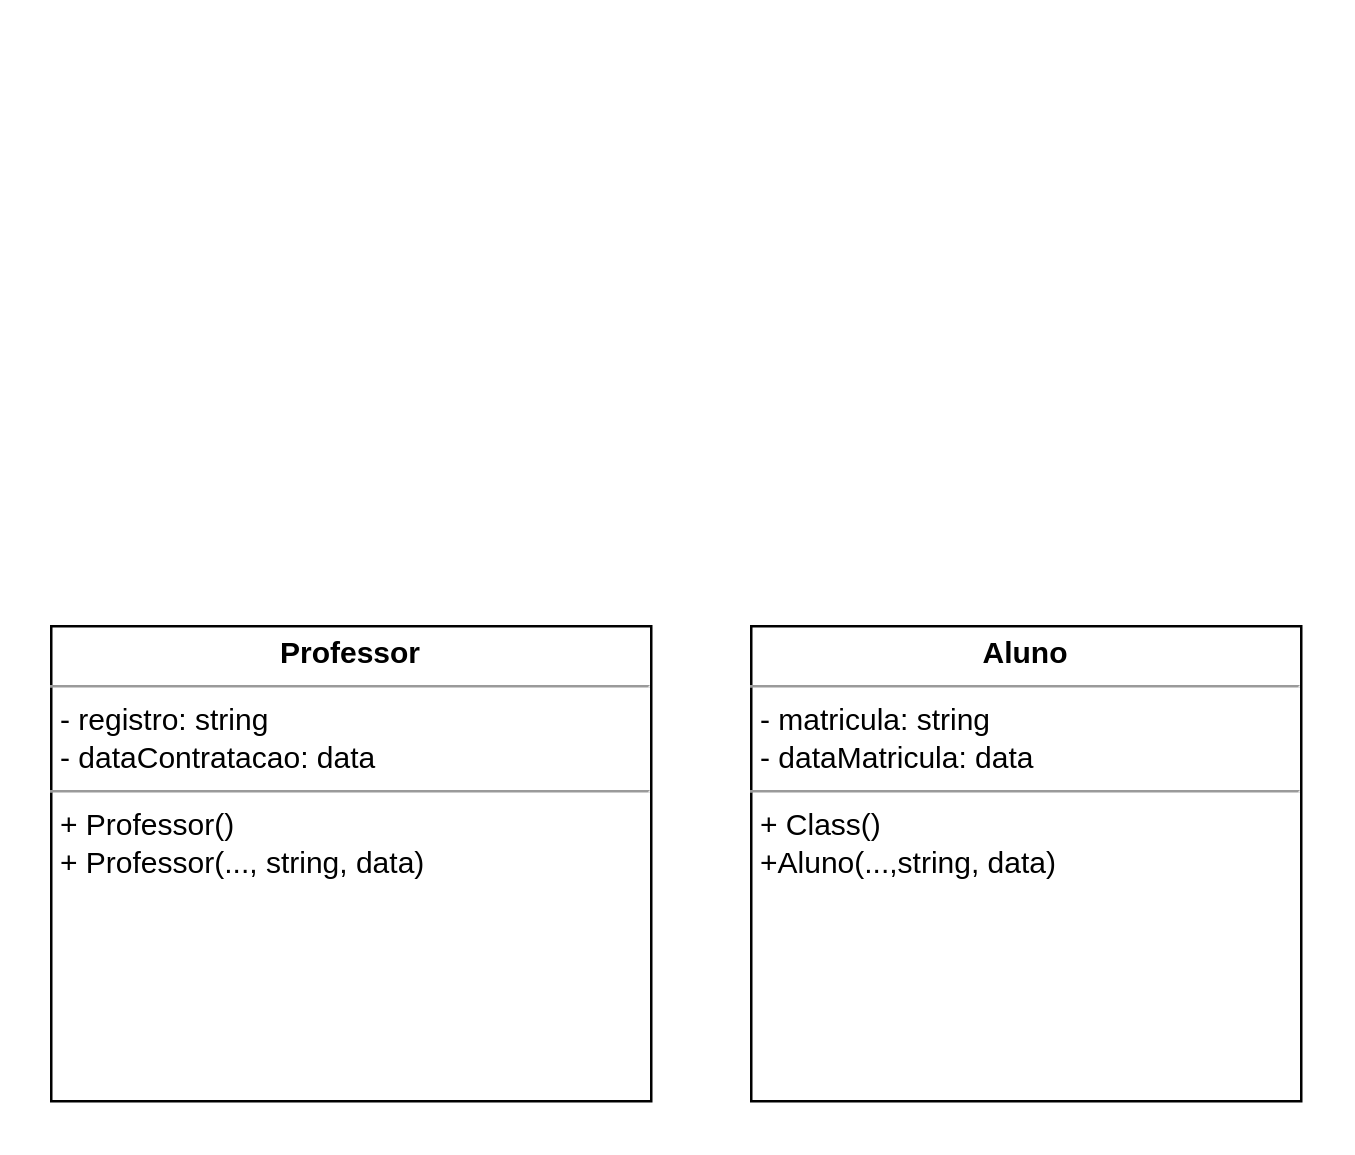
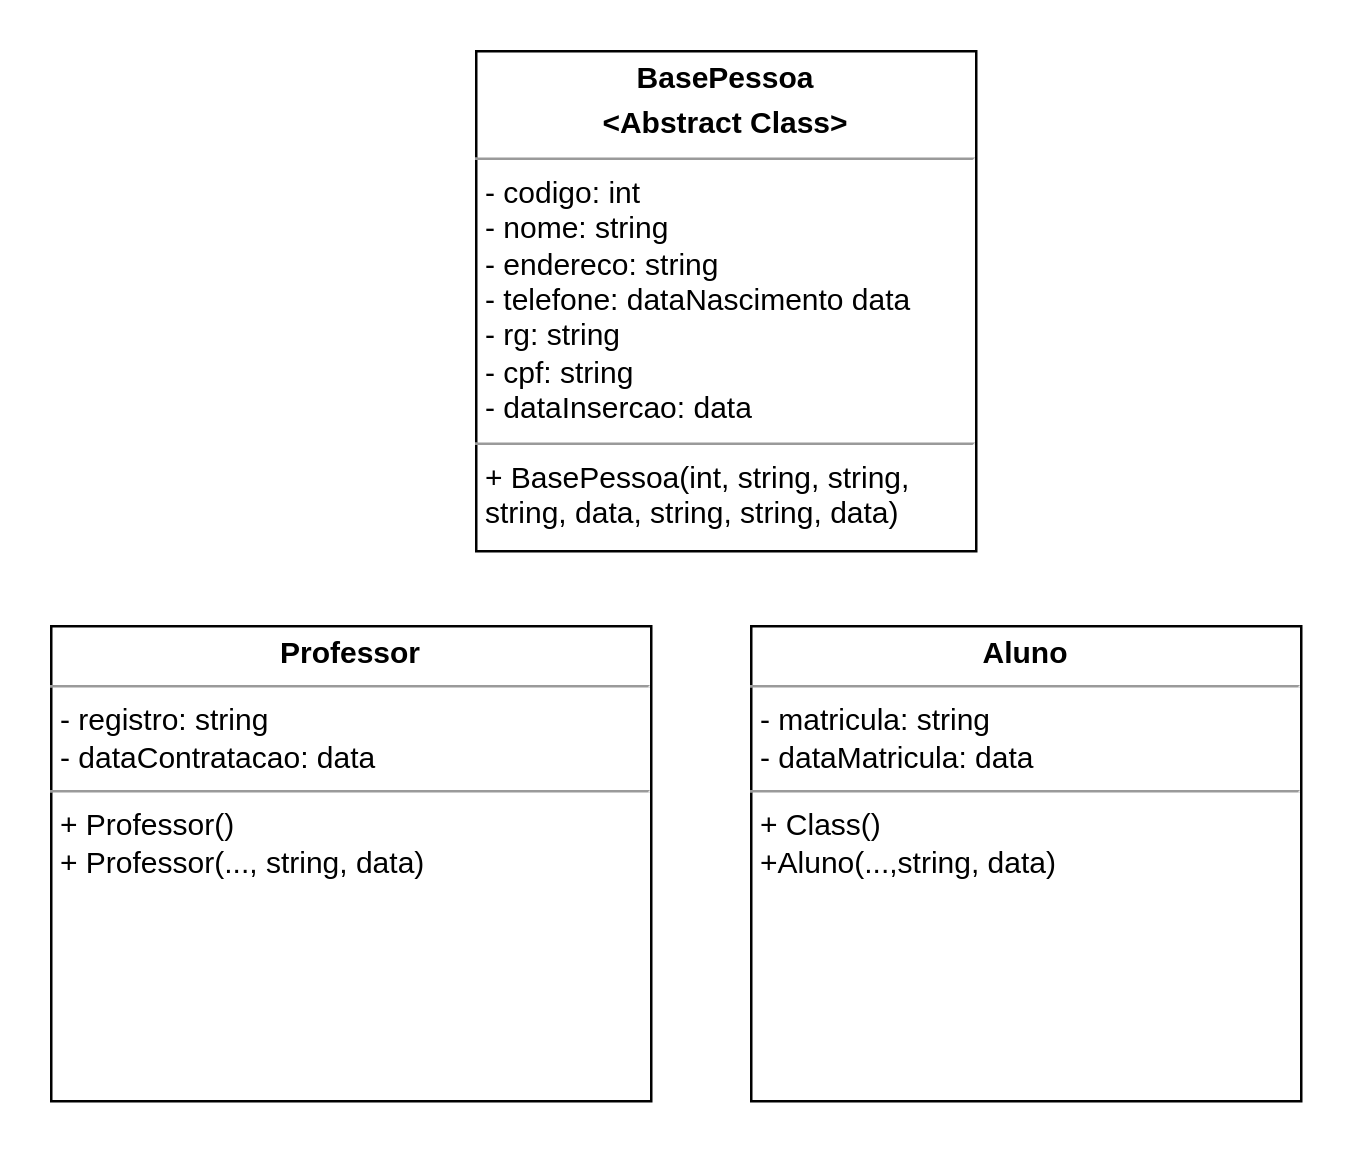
node "BasePessoa <Abstract Class> - codigo: int - nome: string - endereco: string - telefone: dataNascimento data - rg: string - cpf: string - dataInsercao: data + BasePessoa(int, string, string, string, data, string, string, data)": added
